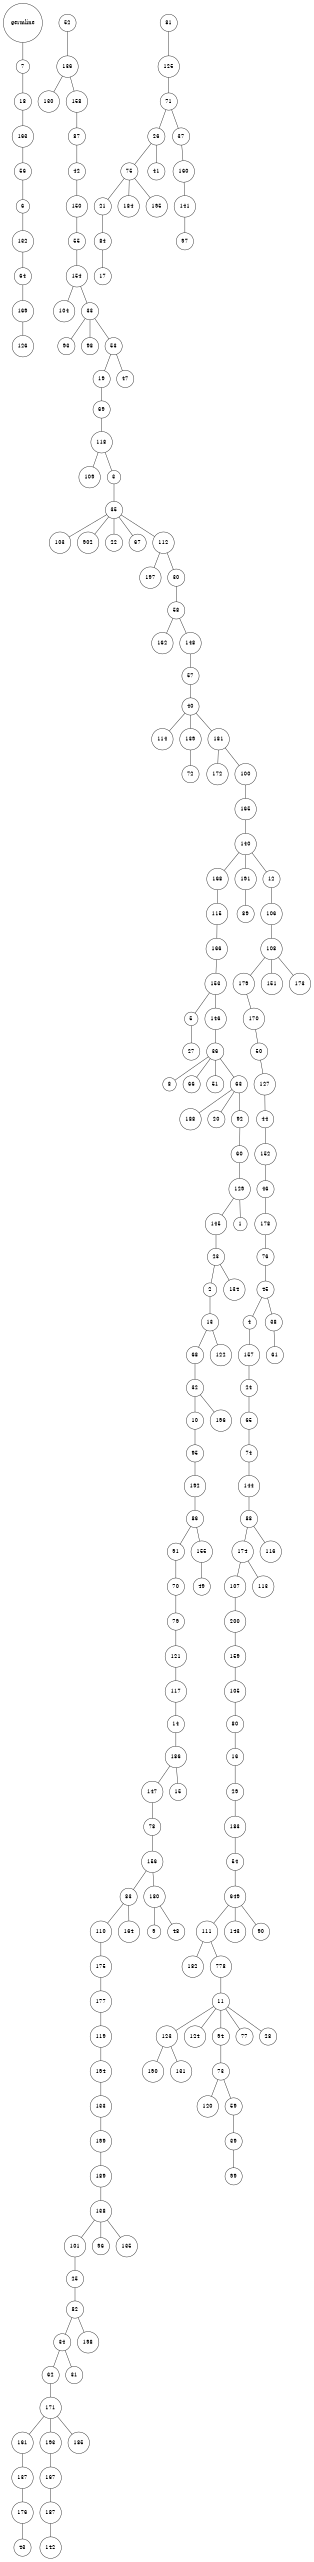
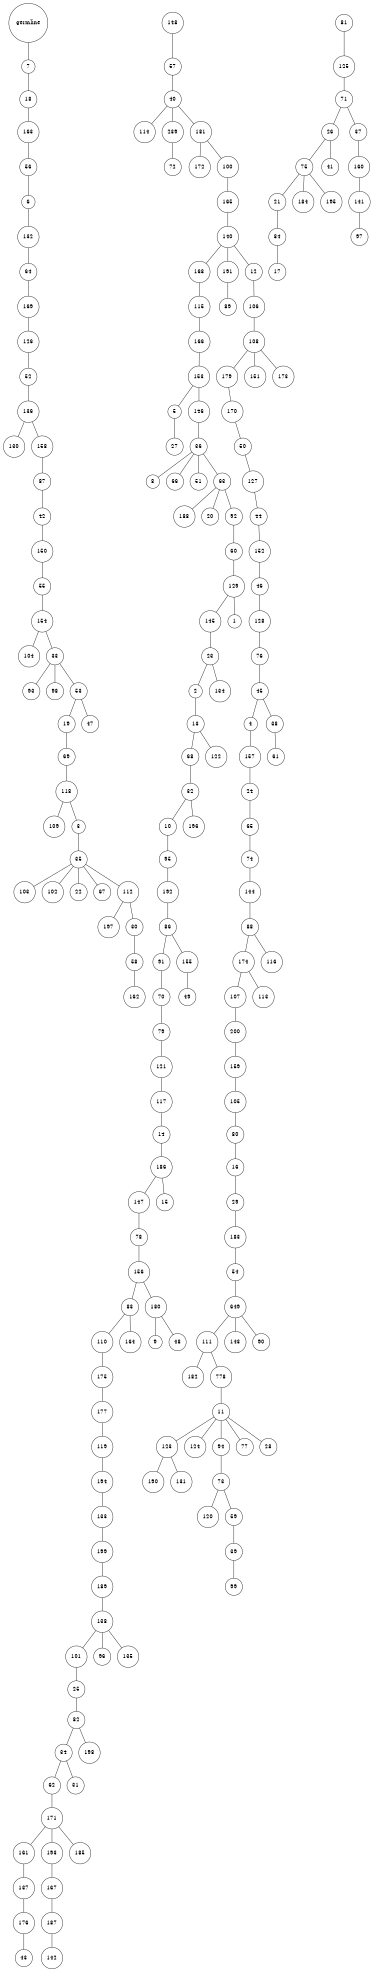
edge "126" -- "52": added
node "902": label "902" -> "102"
edge "58" -- "148": removed
node "139": label "139" -> "239"
node "178": label "178" -> "128"
